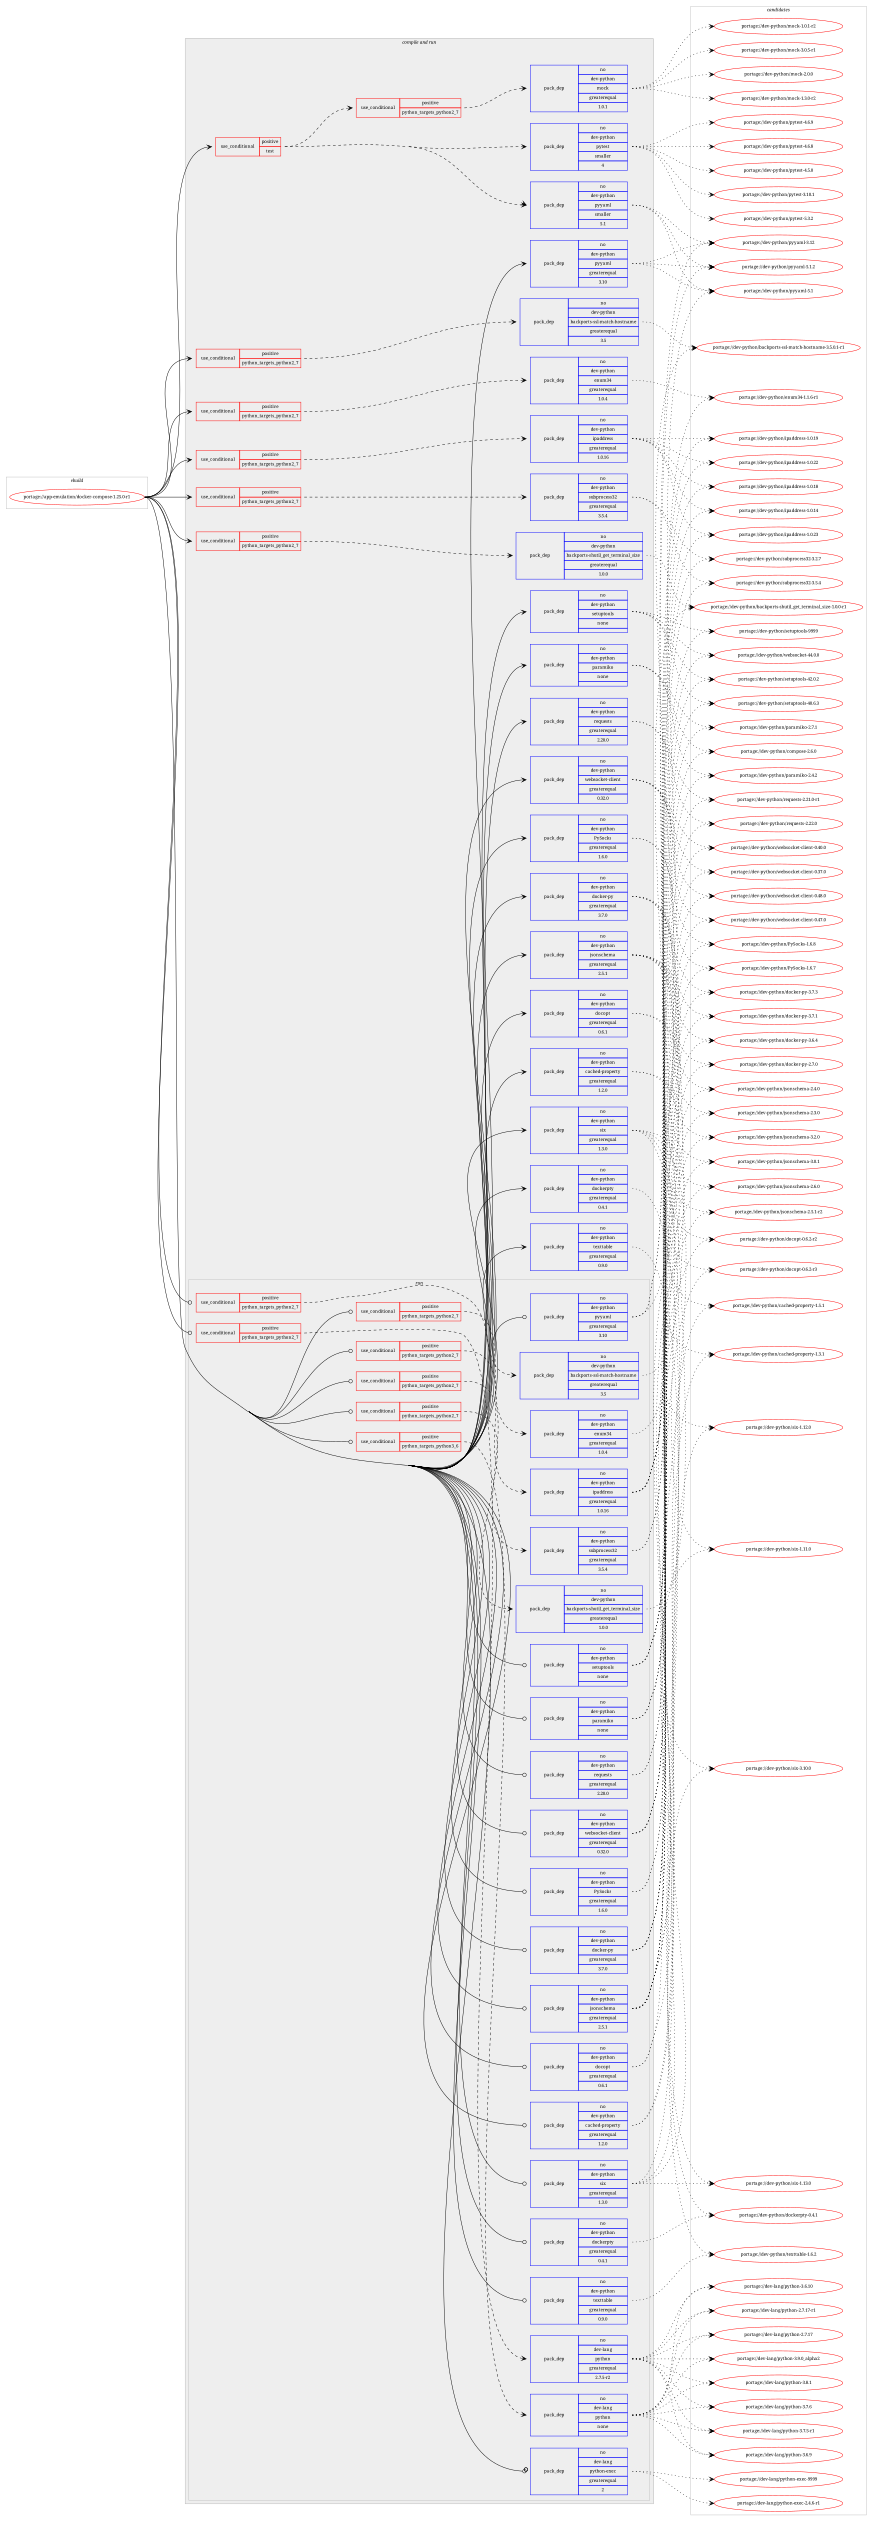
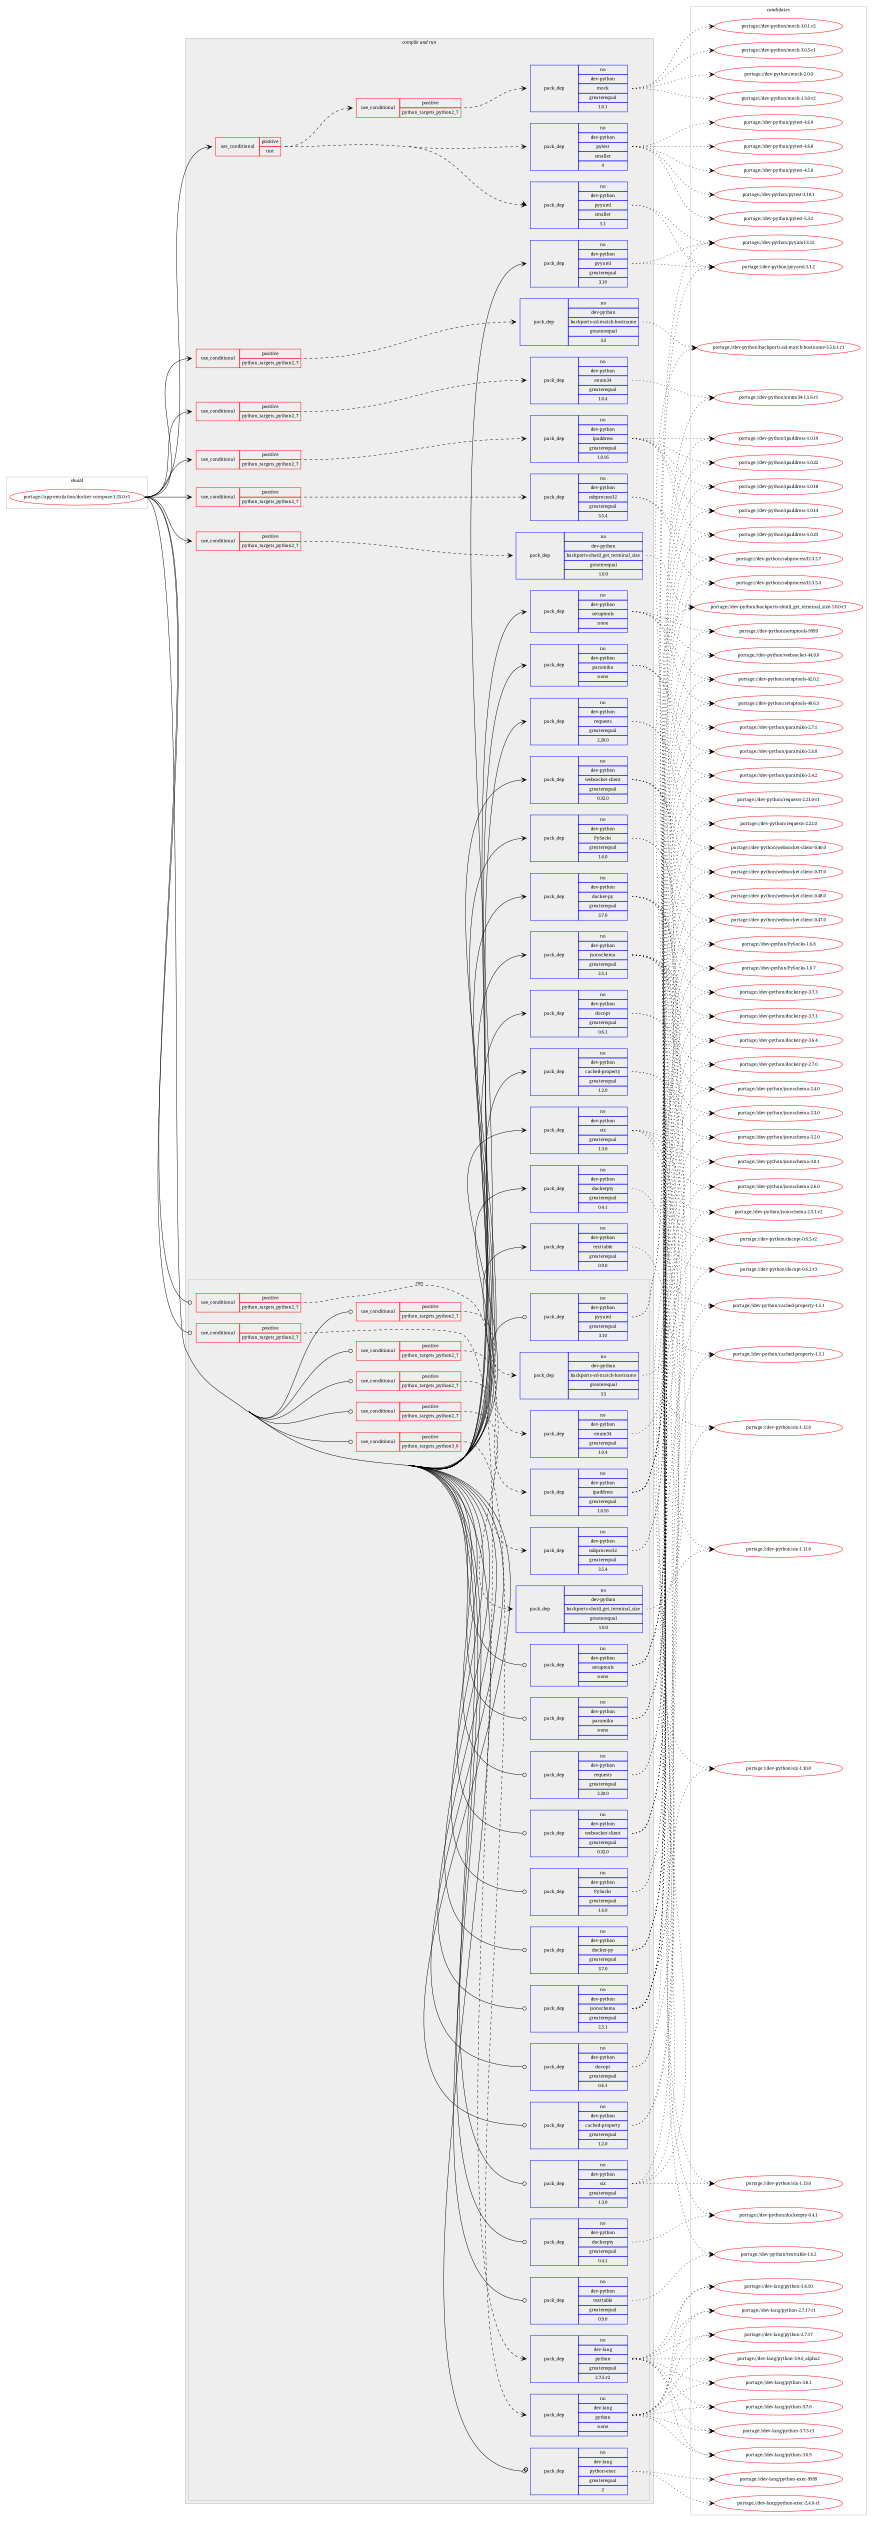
node "portage://dev-python/pyyaml-5.1": removed
node "portage://dev-python/compose-2.6.0": label "portage://dev-python/compose-2.6.0" -> "portage://dev-python/paramiko-2.6.0"
node "portage://dev-python/six-3.10.0": label "portage://dev-python/six-3.10.0" -> "portage://dev-python/six-1.10.0"
